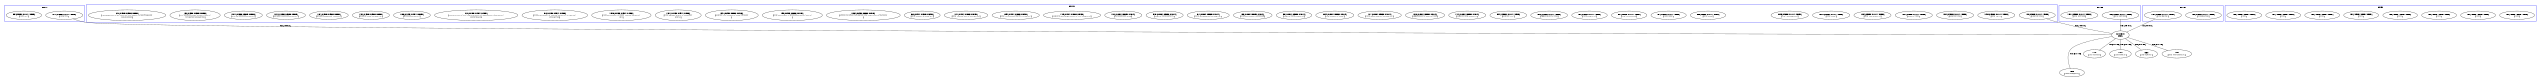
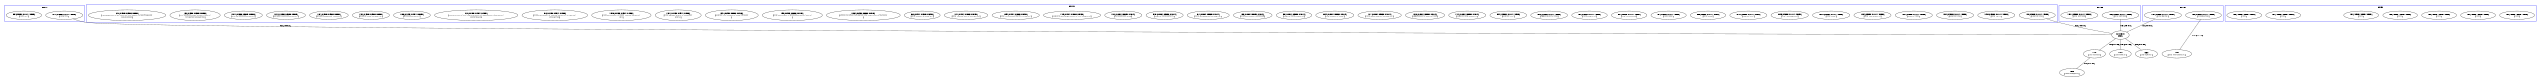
node "s34163 { 0.833333 : 0.666667 ; 1.000000 } [энергия, сила, ]": added
node "s563 { 1.000000 : 1.000000 ; 1.000000 } [сила, ]": removed
edge "SID-11479041-N [force, ]" -- "s13669 [сила, молодость, ]": now "s11684 [сила, полнота, ]" -- "s13669 [сила, молодость, ]"
edge "SID-11479041-N [force, ]" -- "s6702 [сила, интенсивность, ]": now "s557 { 0.833333 : 0.666667 ; 1.000000 } [сила, фактор, ]" -- "s6702 [сила, интенсивность, ]"
